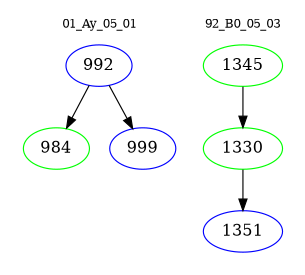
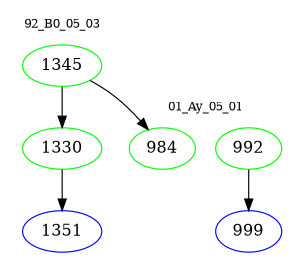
node "992": color blue -> green
edge "992" -> "984": now "1345" -> "984"
